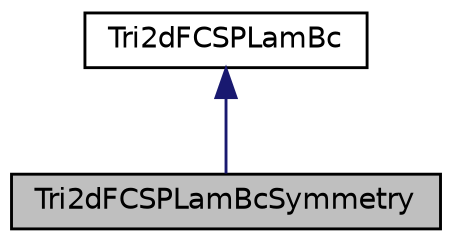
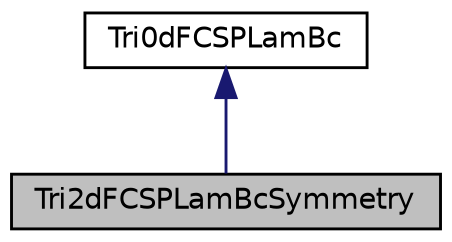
node "Tri2dFCSPLamBc": label "Tri2dFCSPLamBc" -> "Tri0dFCSPLamBc"
